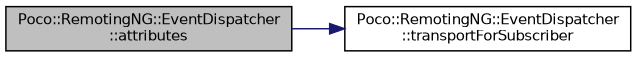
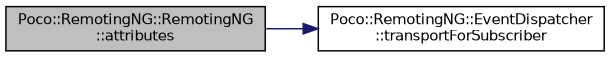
node "Poco::RemotingNG::EventDispatcher ::attributes": label "Poco::RemotingNG::EventDispatcher ::attributes" -> "Poco::RemotingNG::RemotingNG ::attributes"
